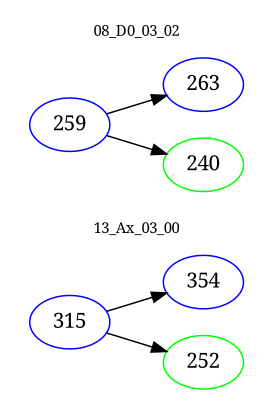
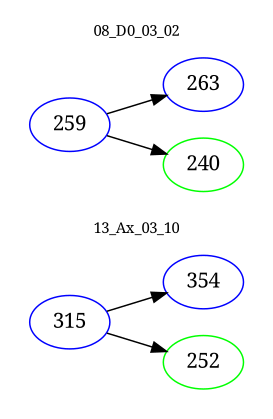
cluster "13_Ax_03_00": label "13_Ax_03_00" -> "13_Ax_03_10"
